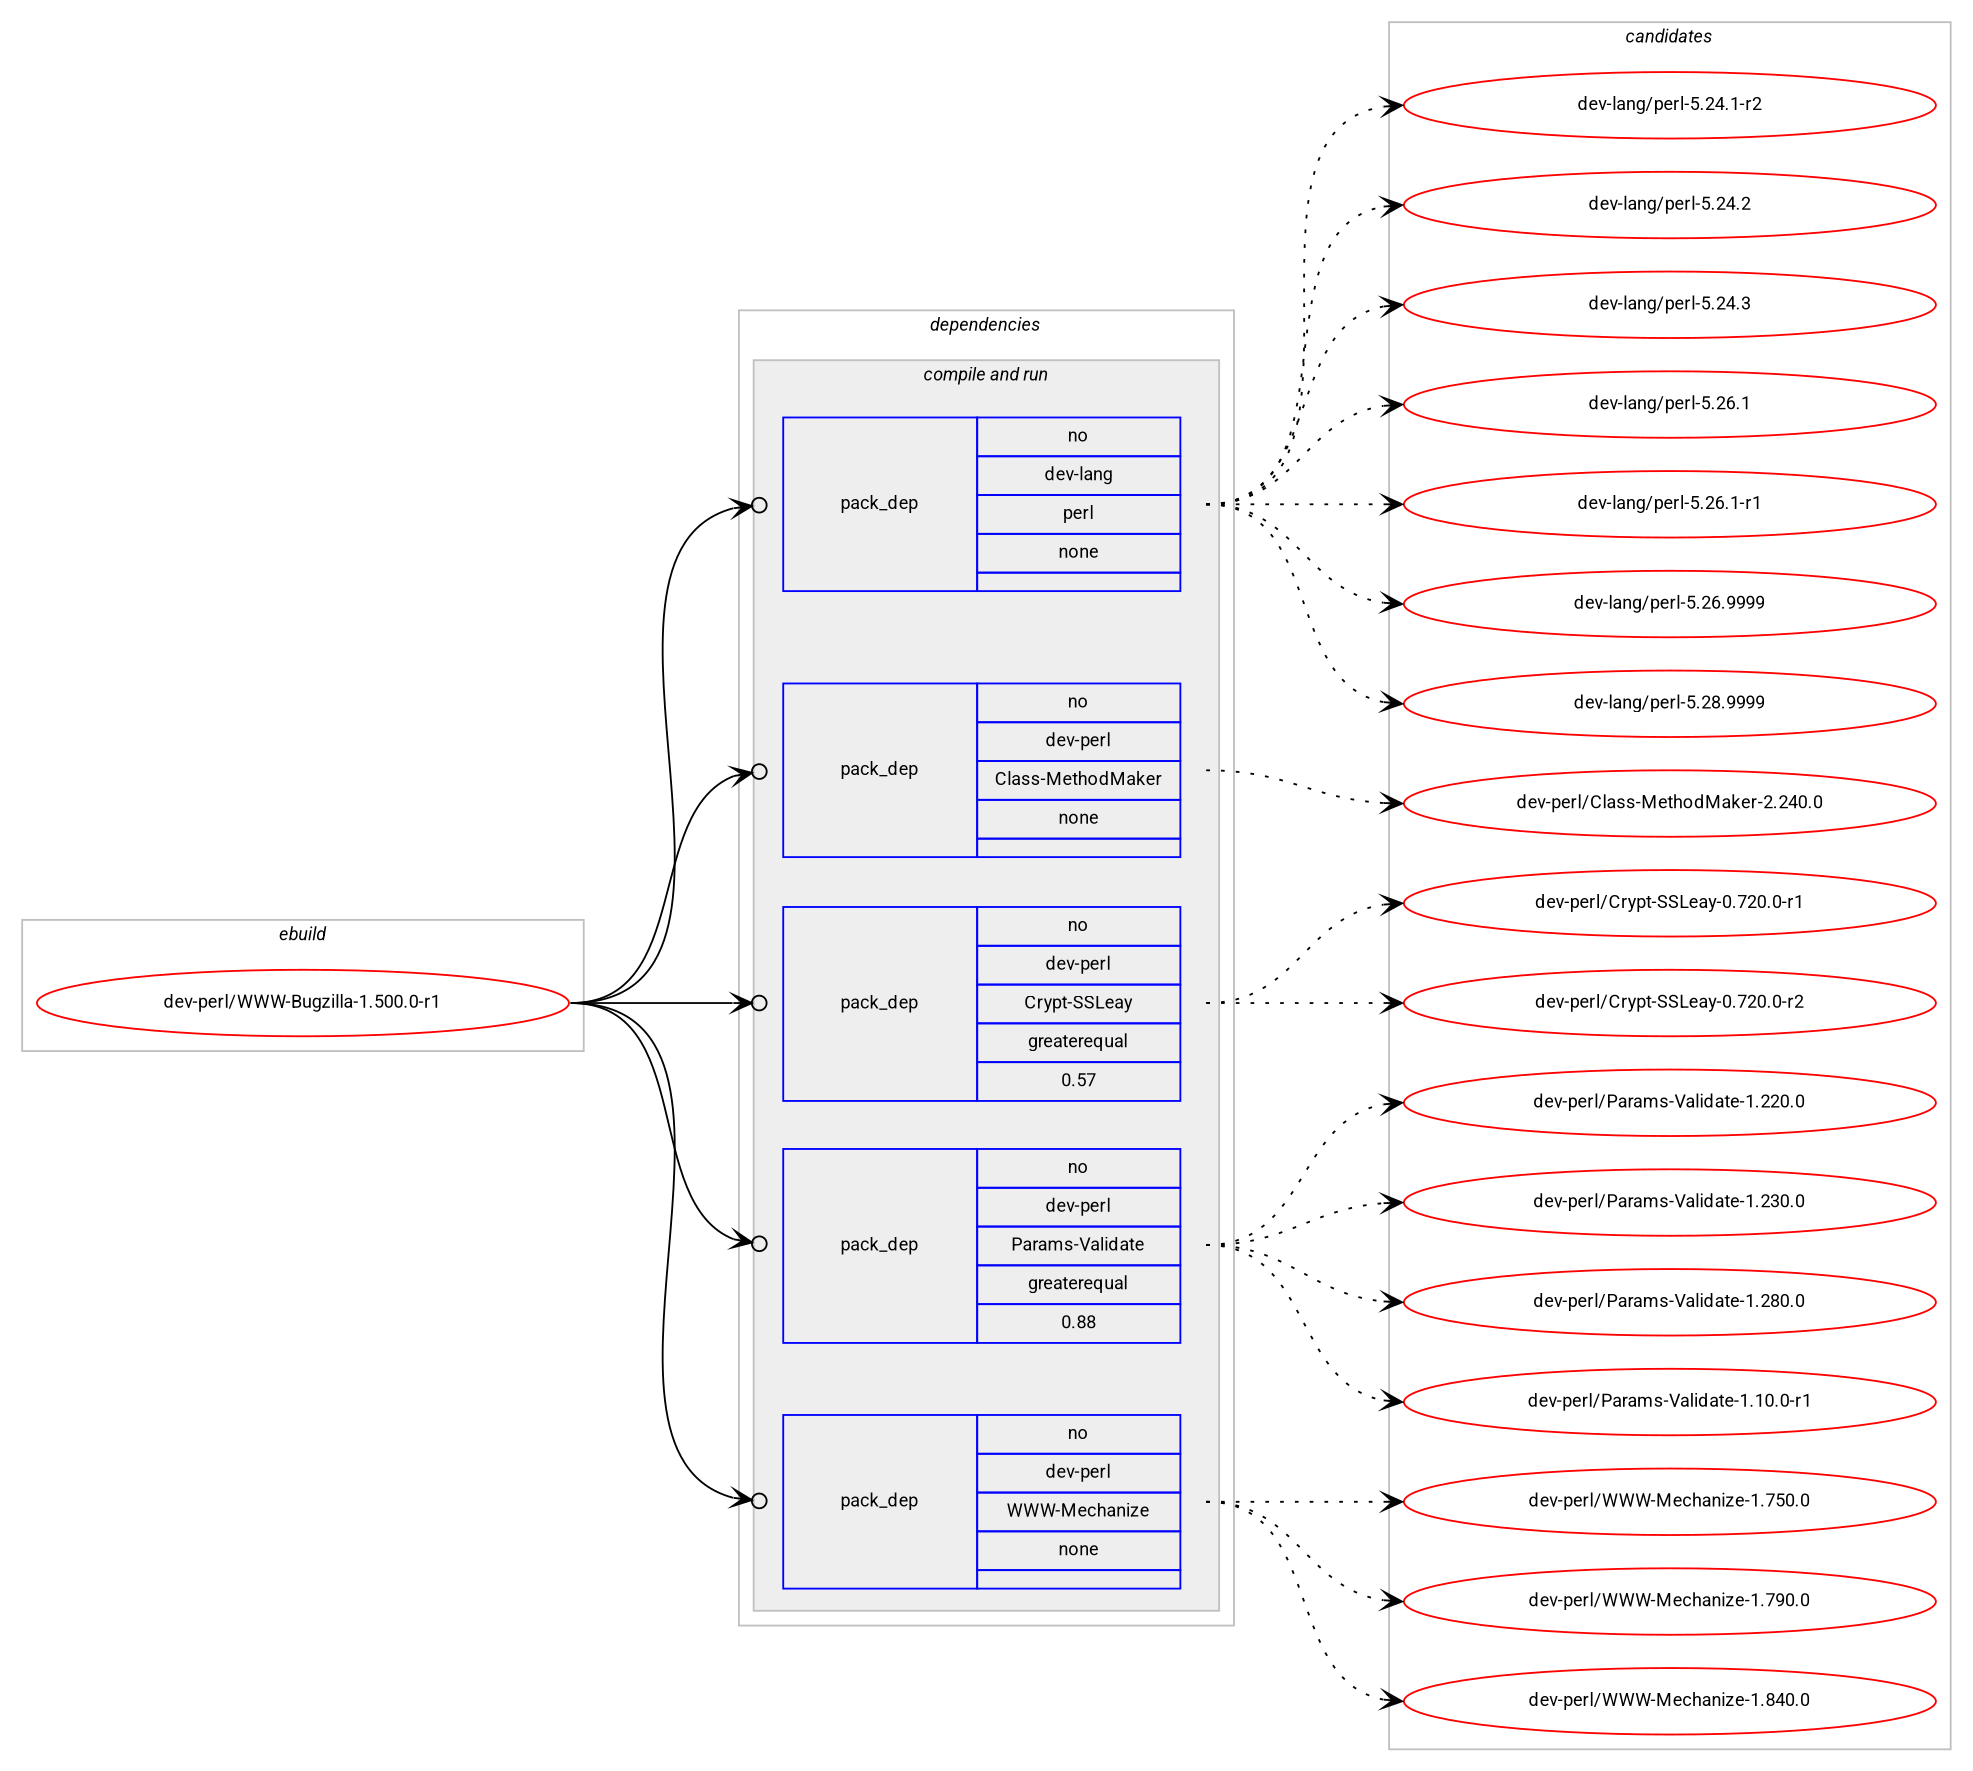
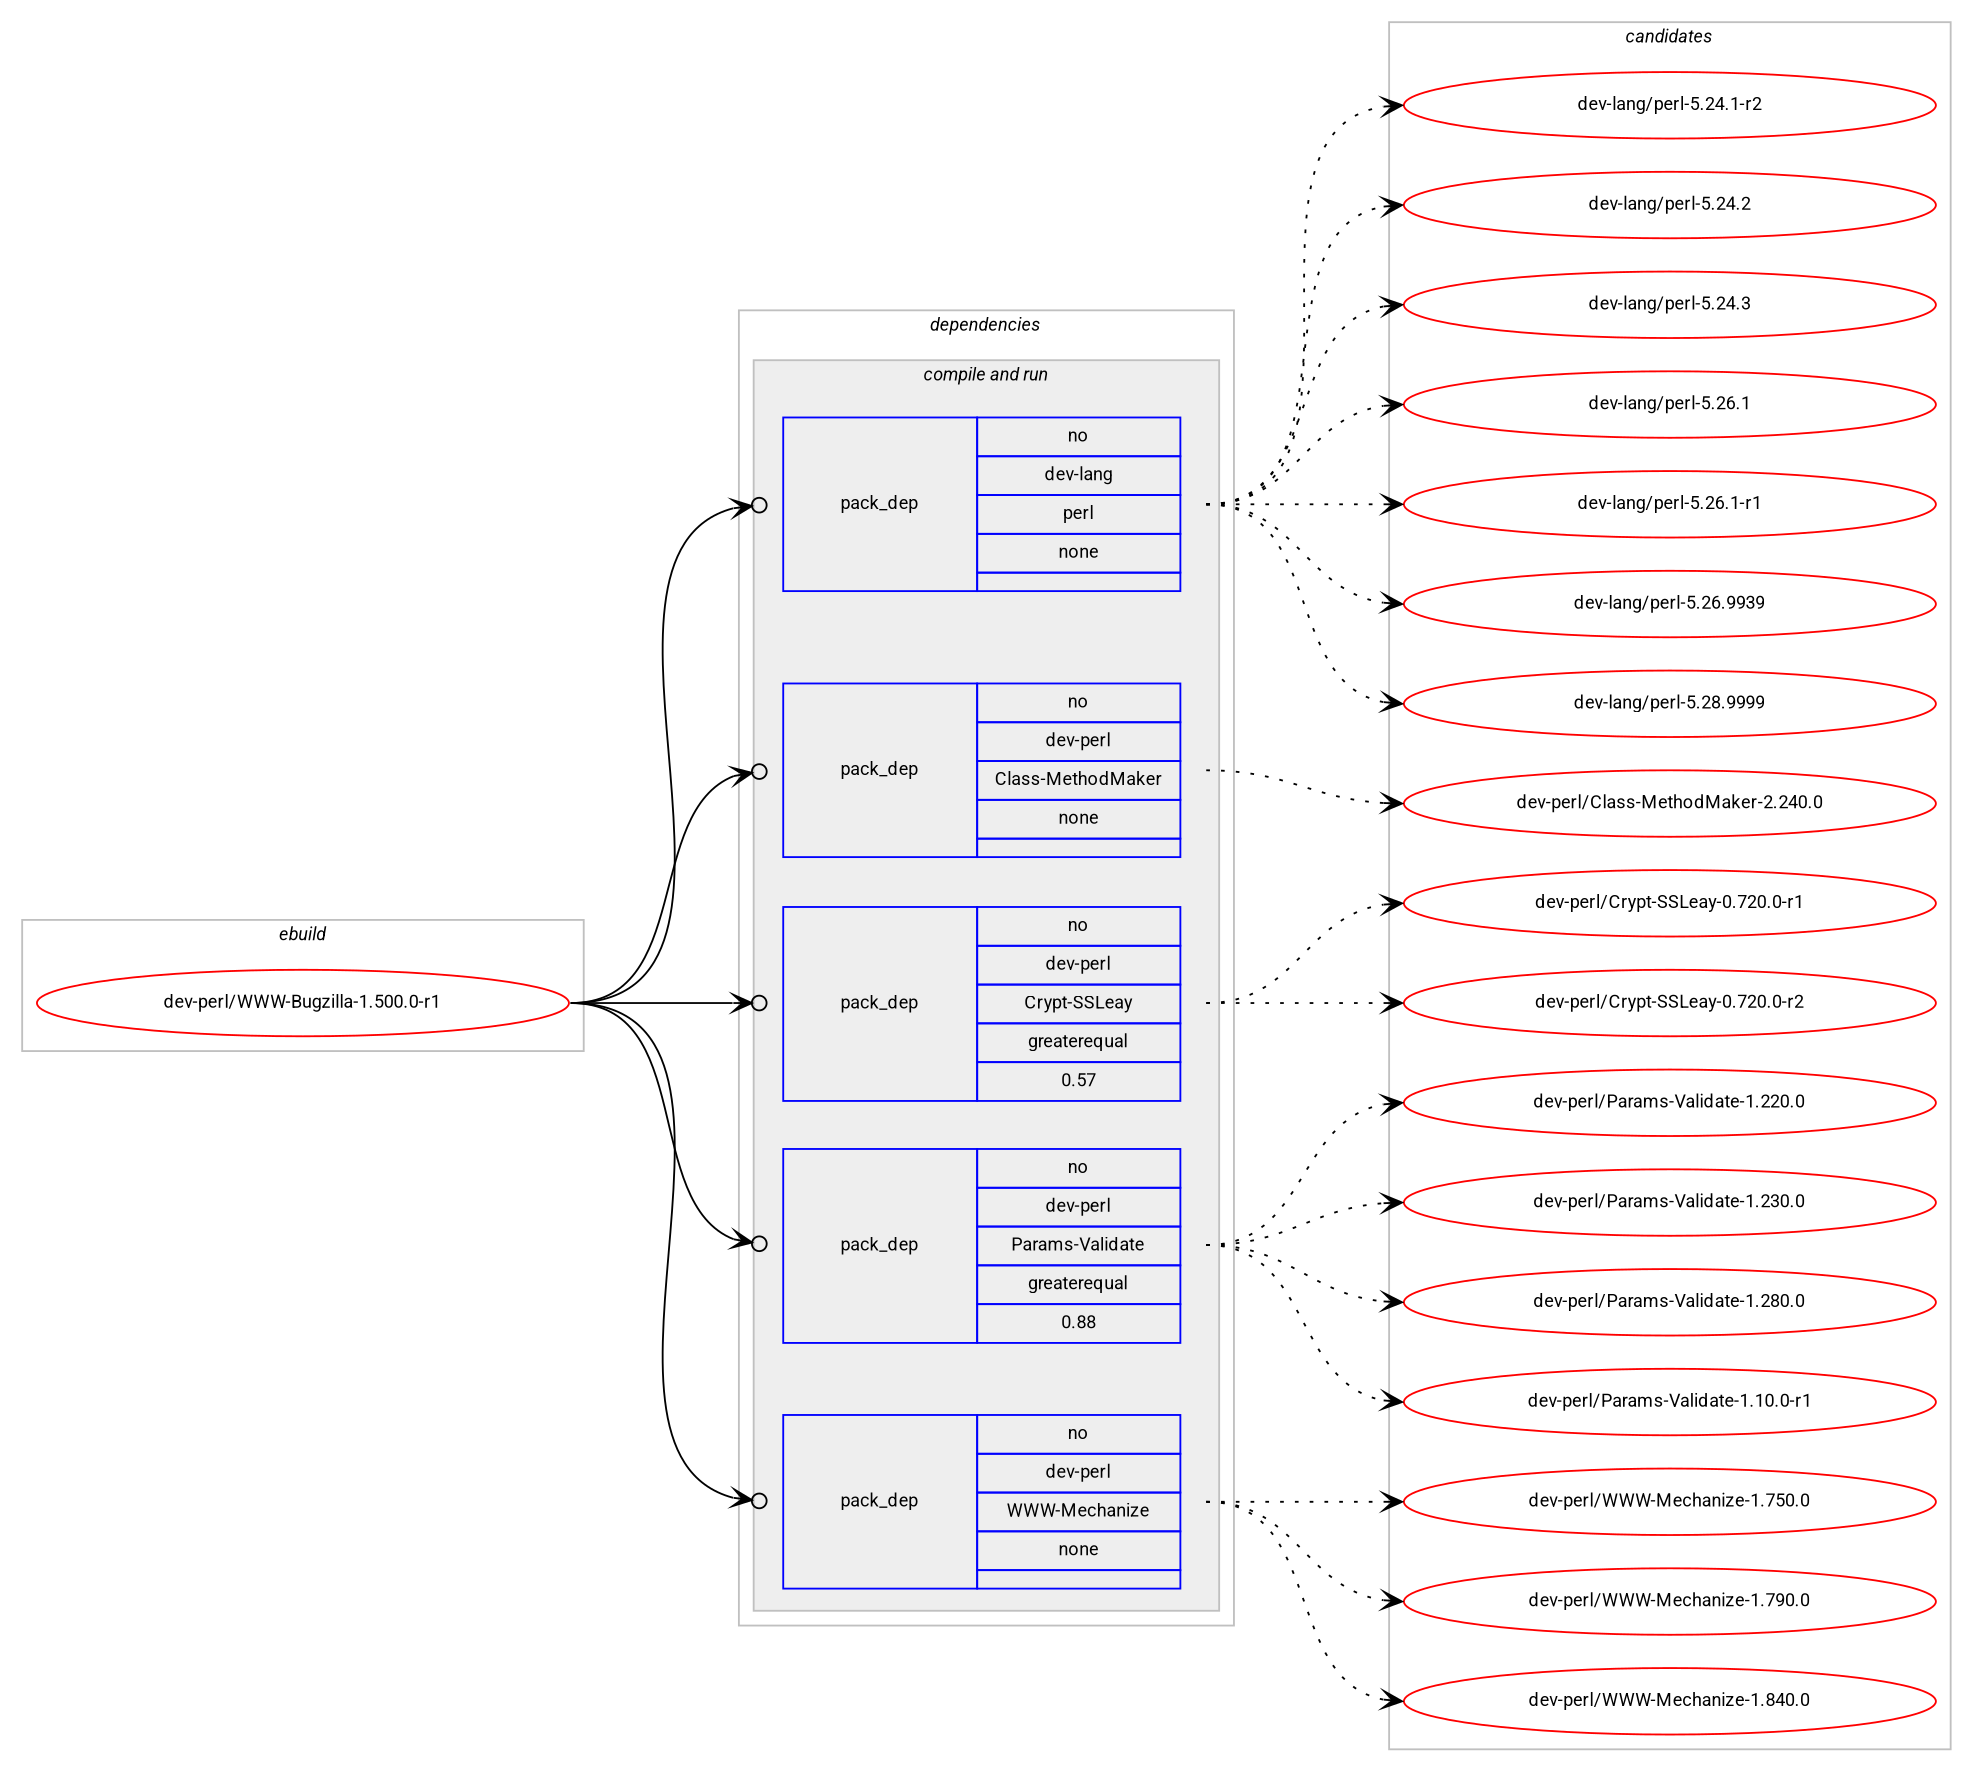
node "dev-lang/perl-5.26.9999": label "dev-lang/perl-5.26.9999" -> "dev-lang/perl-5.26.9939"
